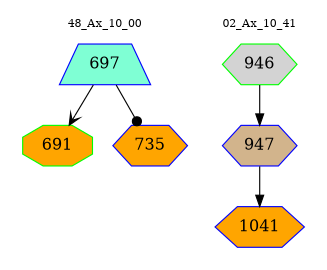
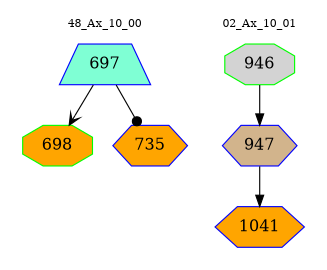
cluster "02_Ax_10_41": label "02_Ax_10_41" -> "02_Ax_10_01"
node "946": shape hexagon -> octagon
node "691": label "691" -> "698"
